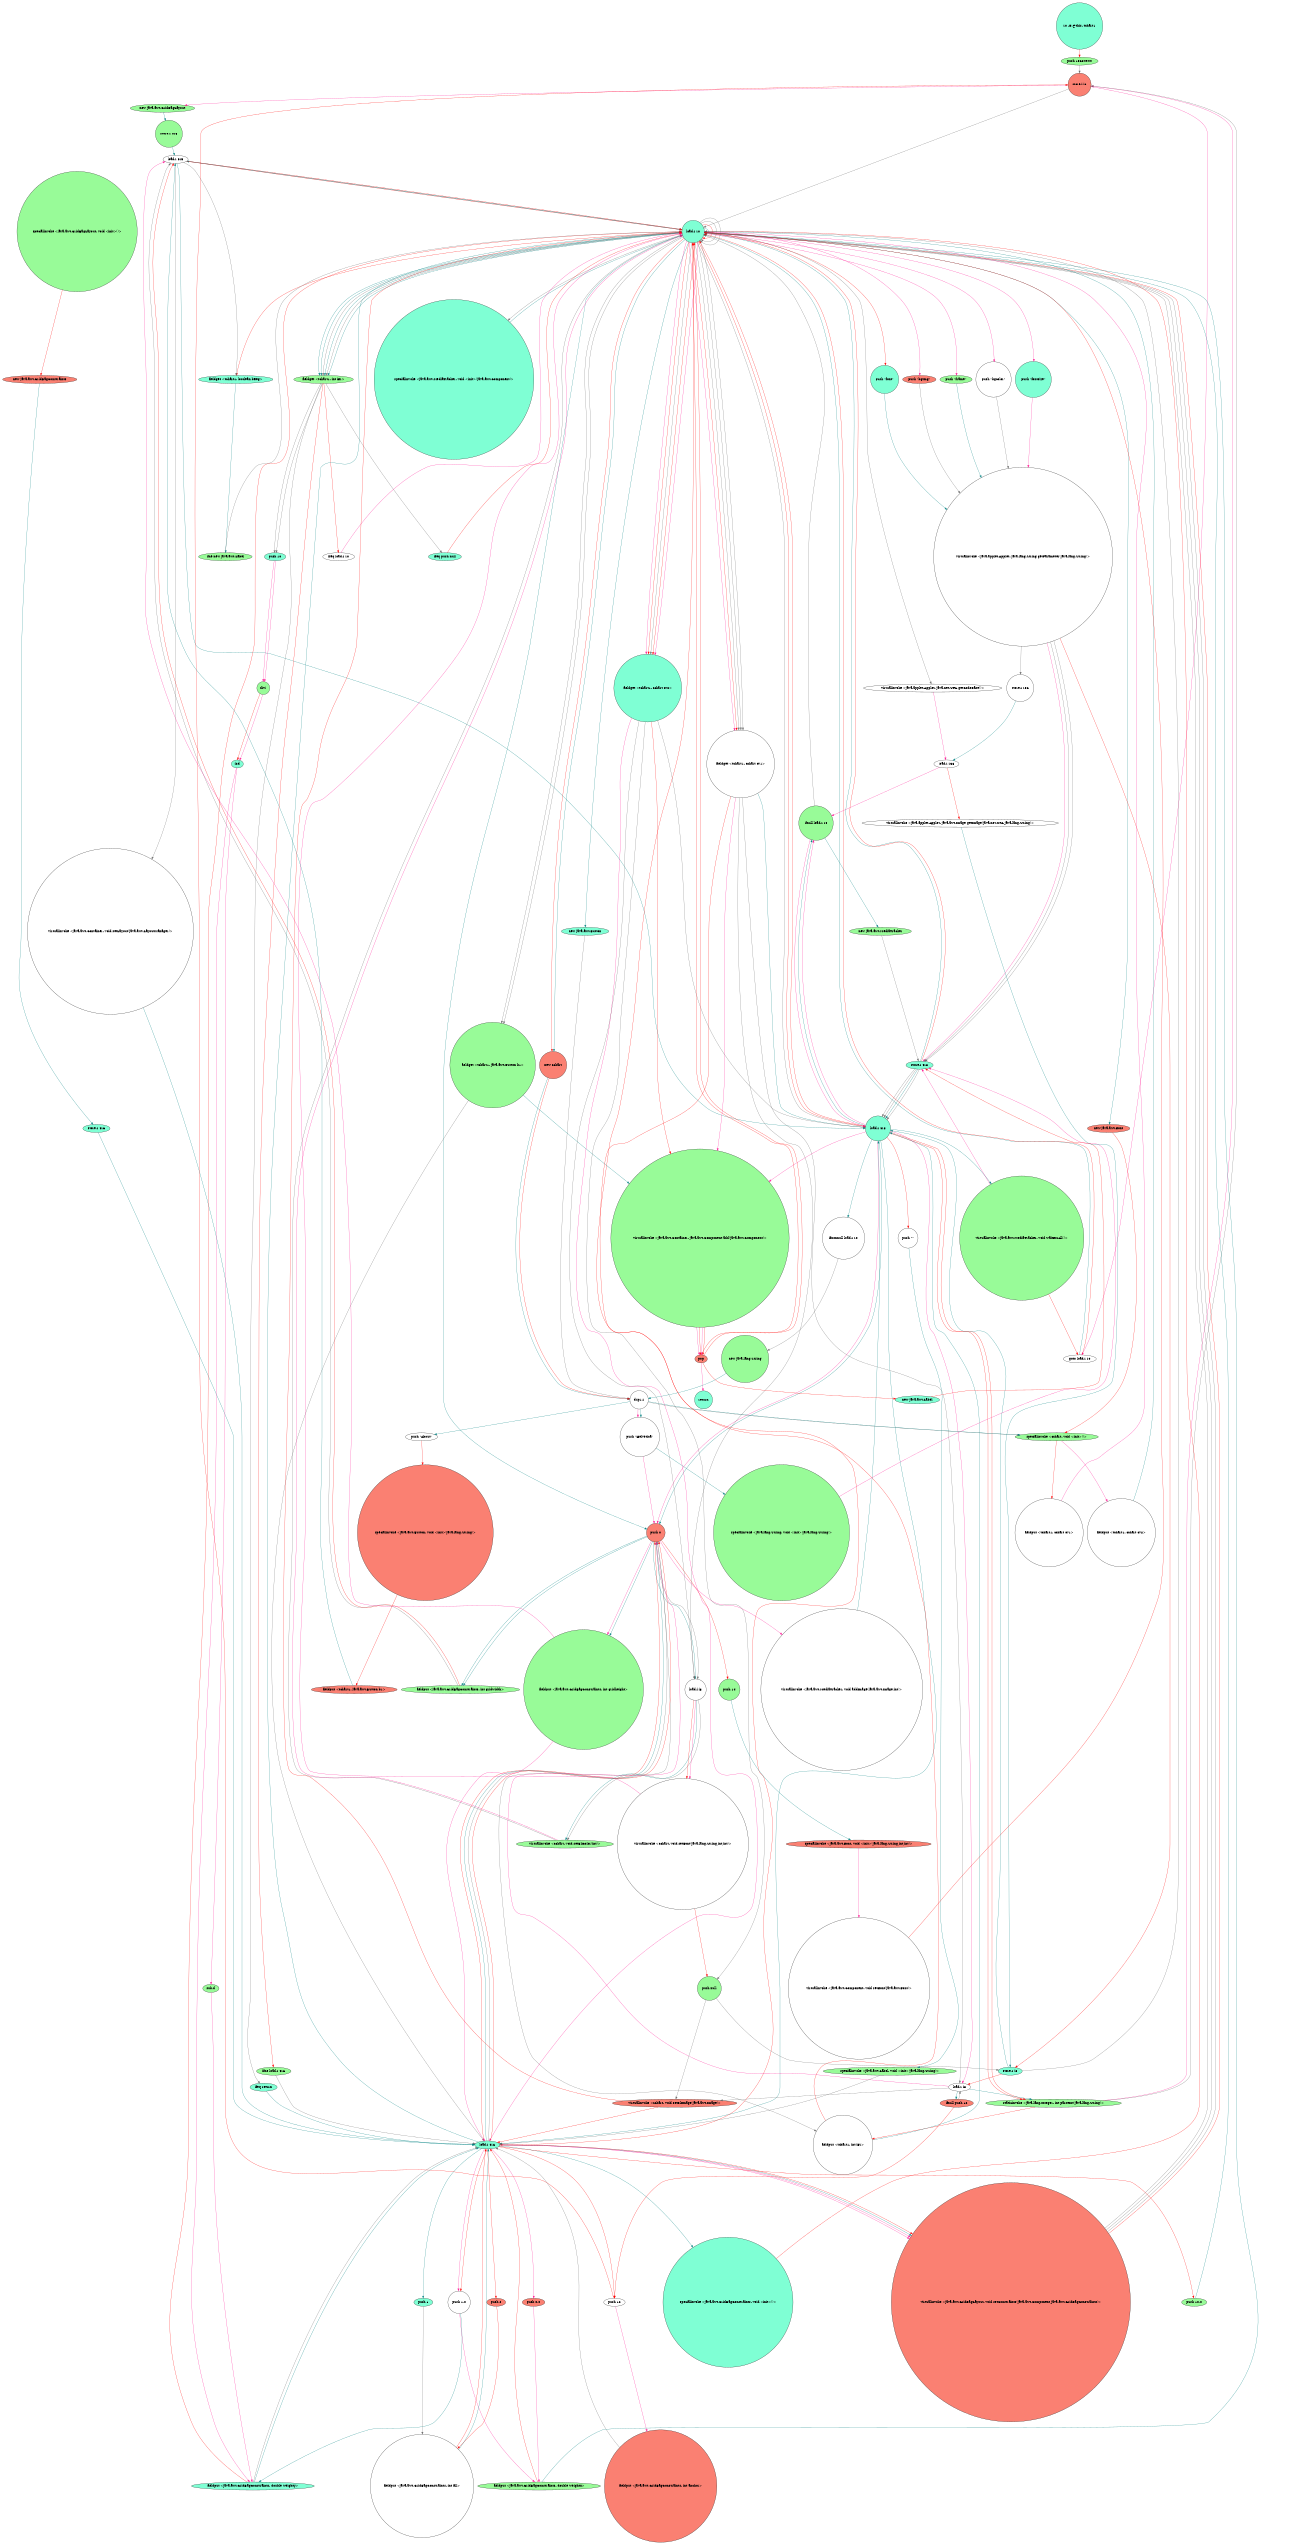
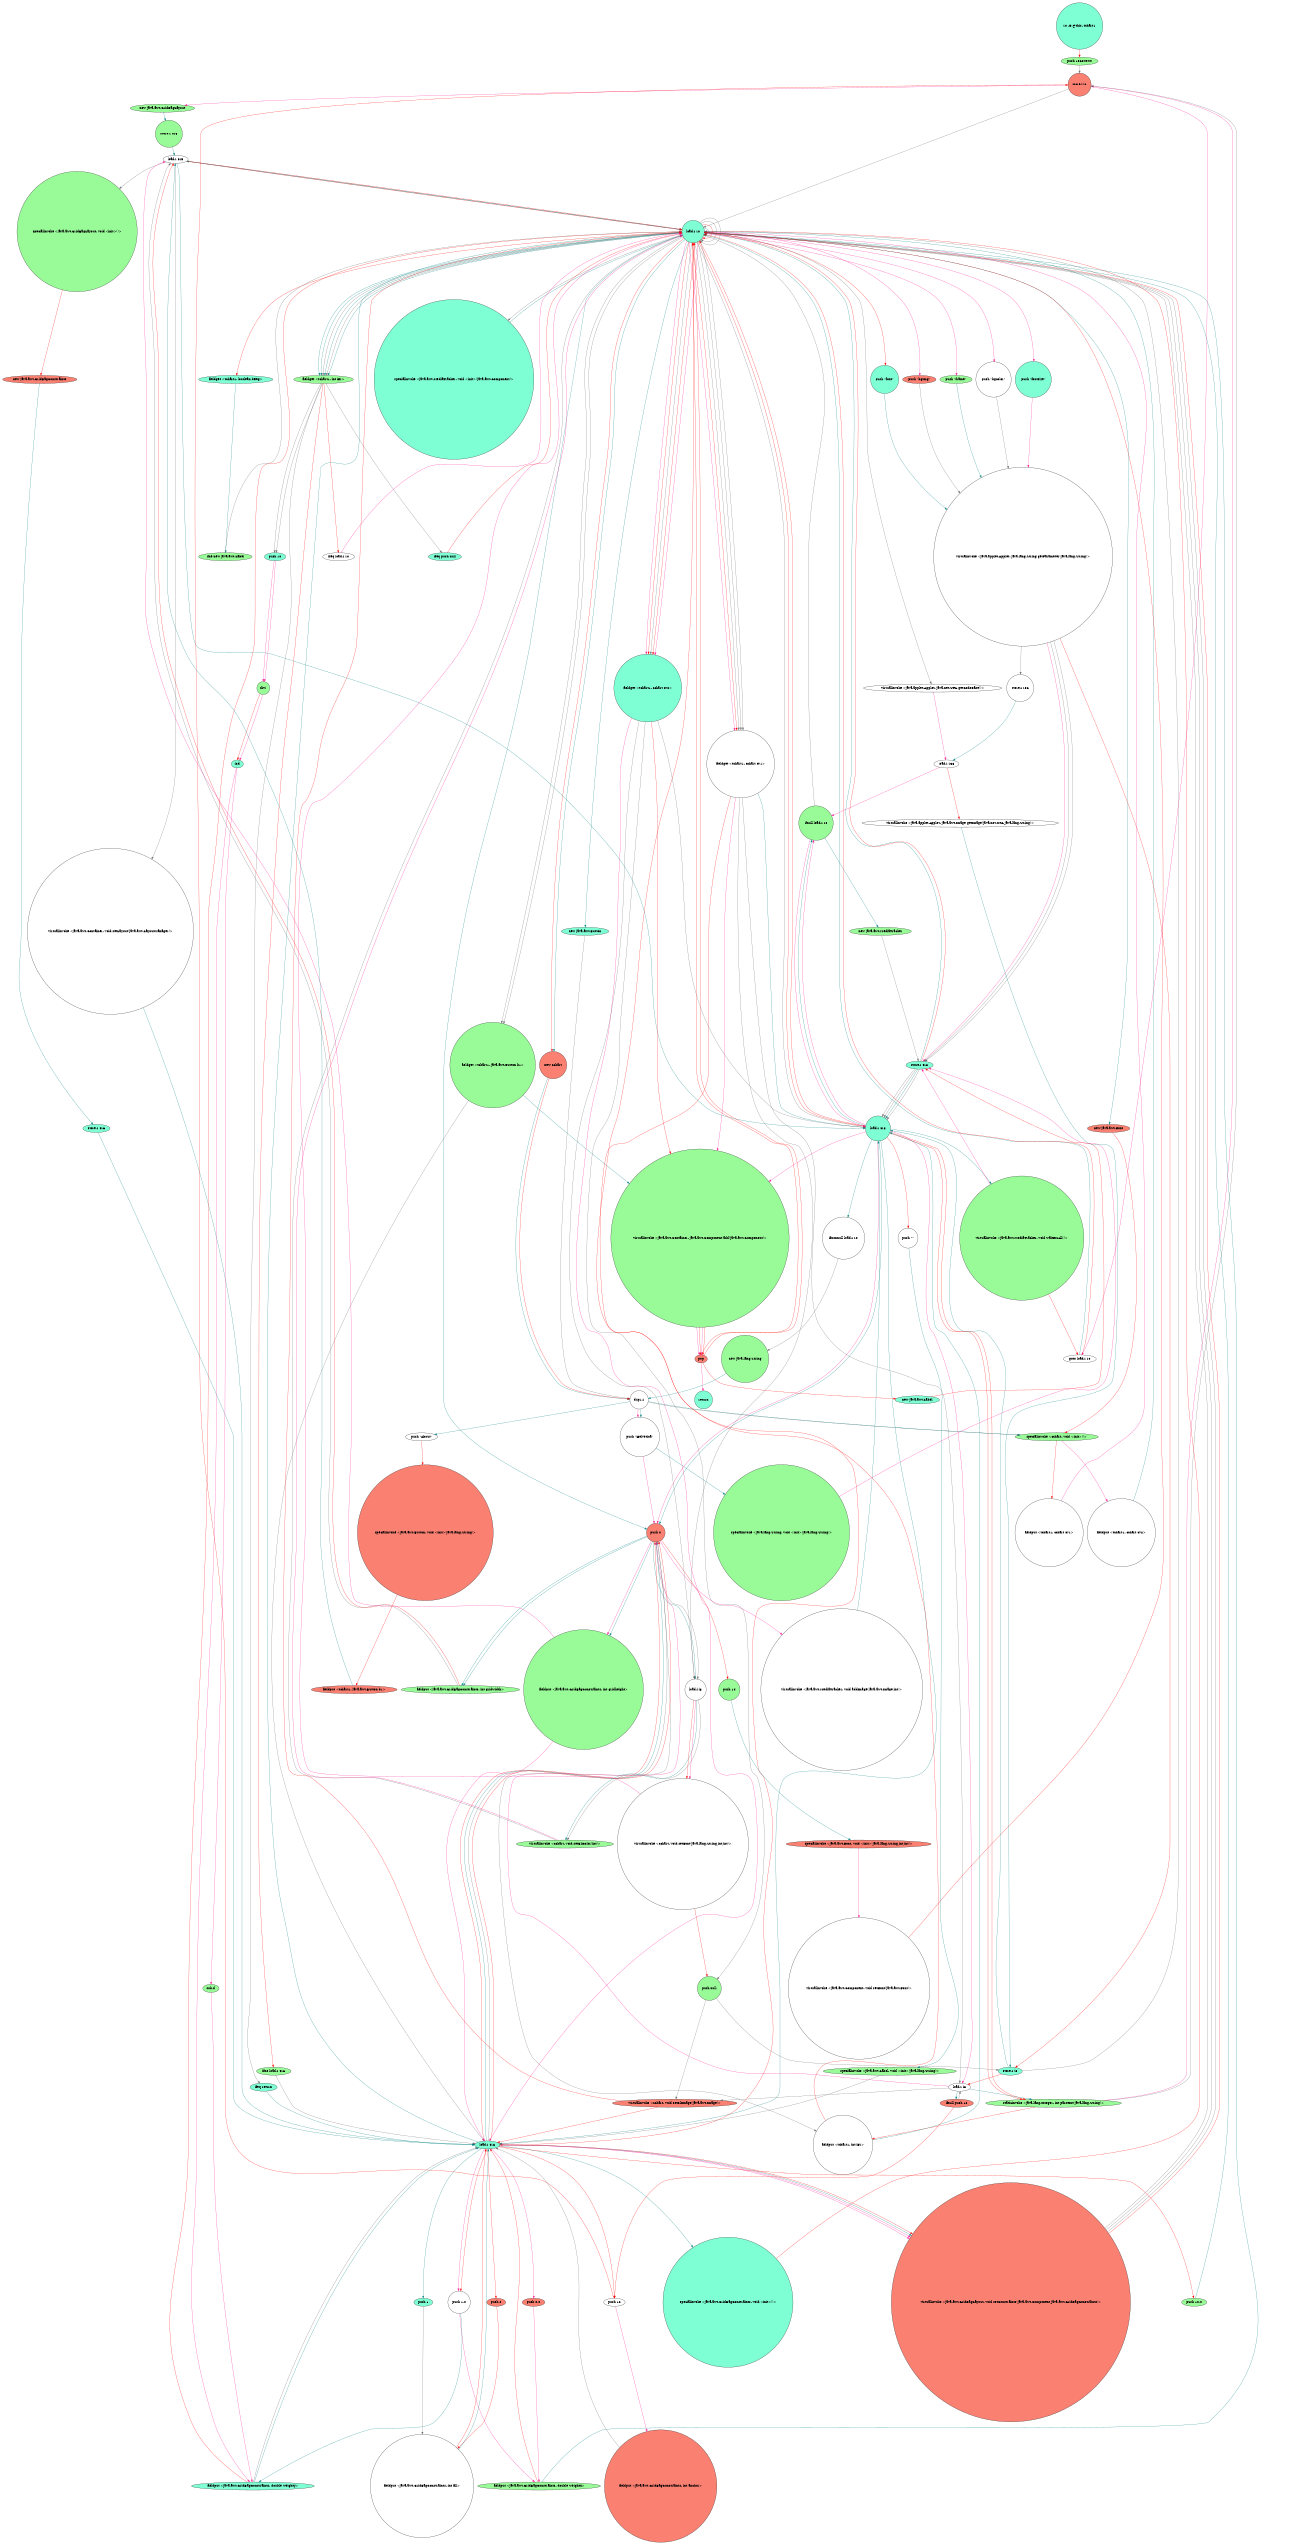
edge "load.r $r5" -> "fieldget <tchart1: boolean bReg>": now "load.r $r5" -> "specialinvoke <java.awt.GridBagLayout: void <init>()>"
